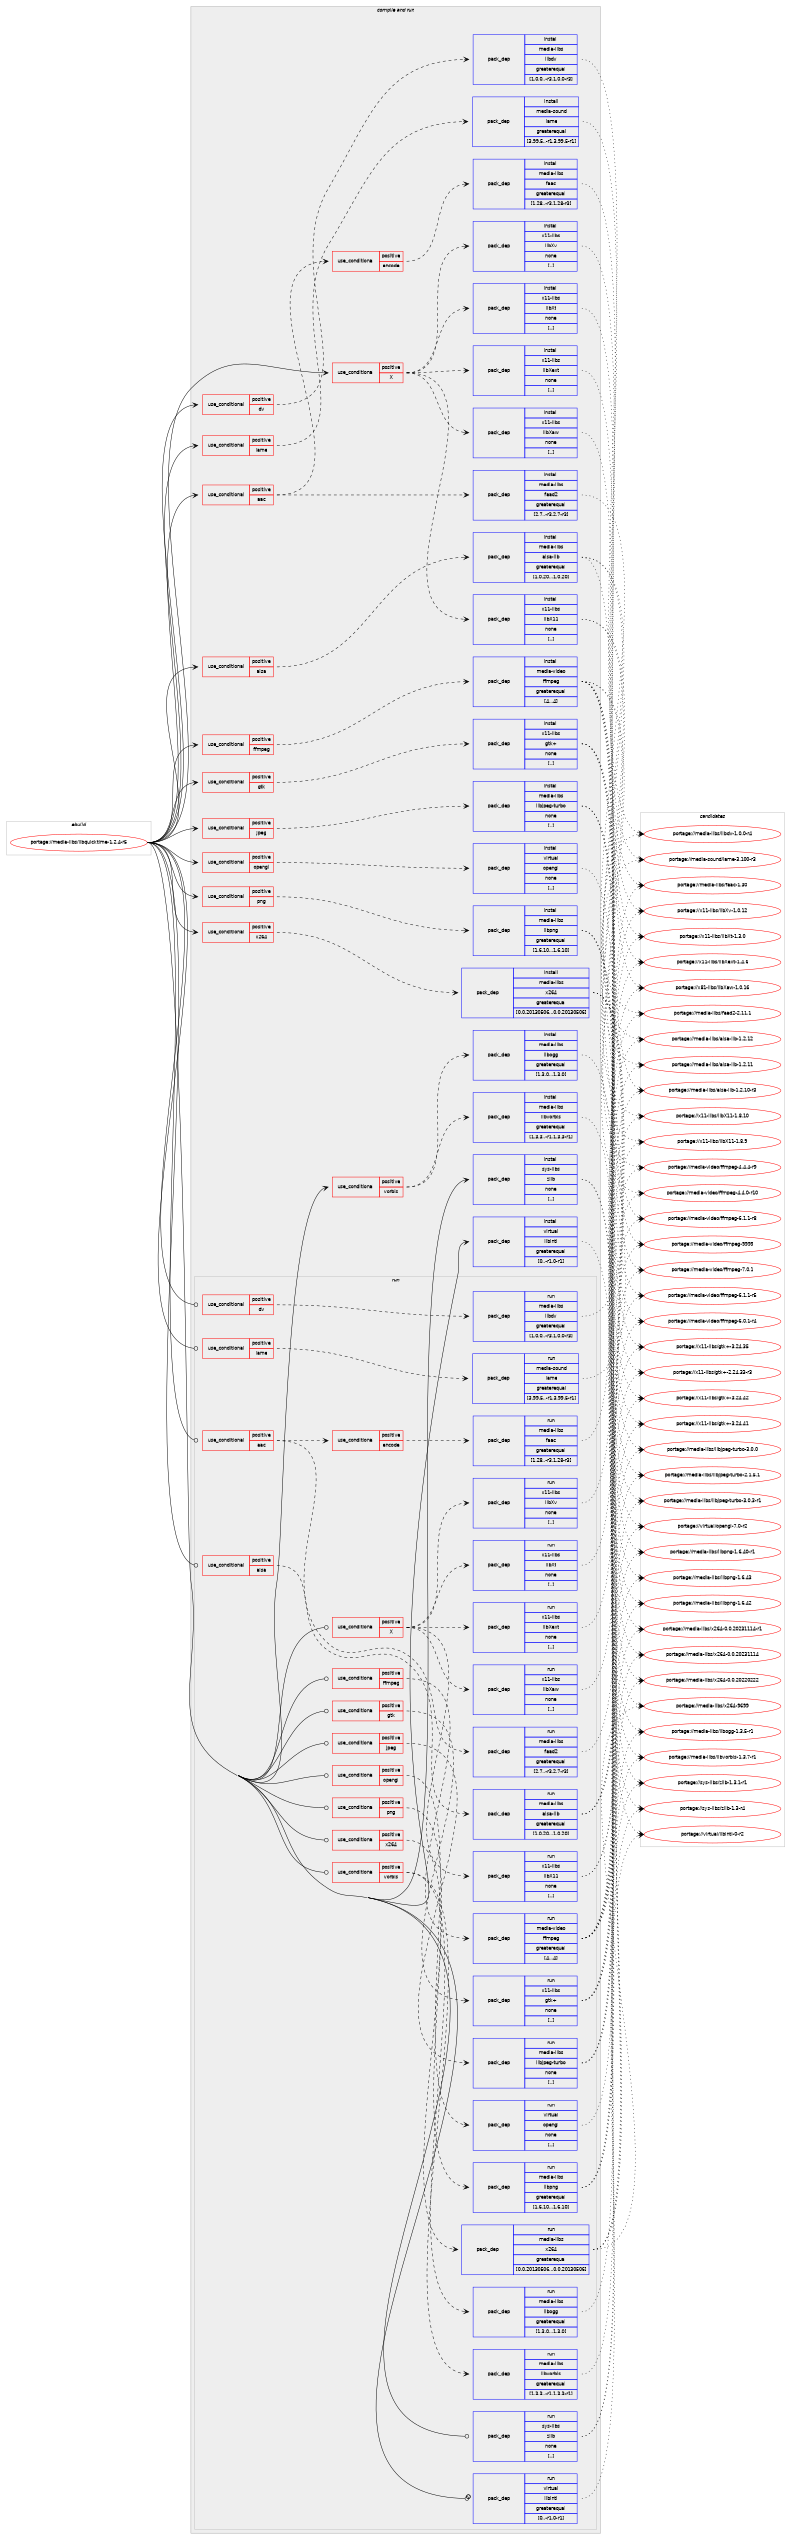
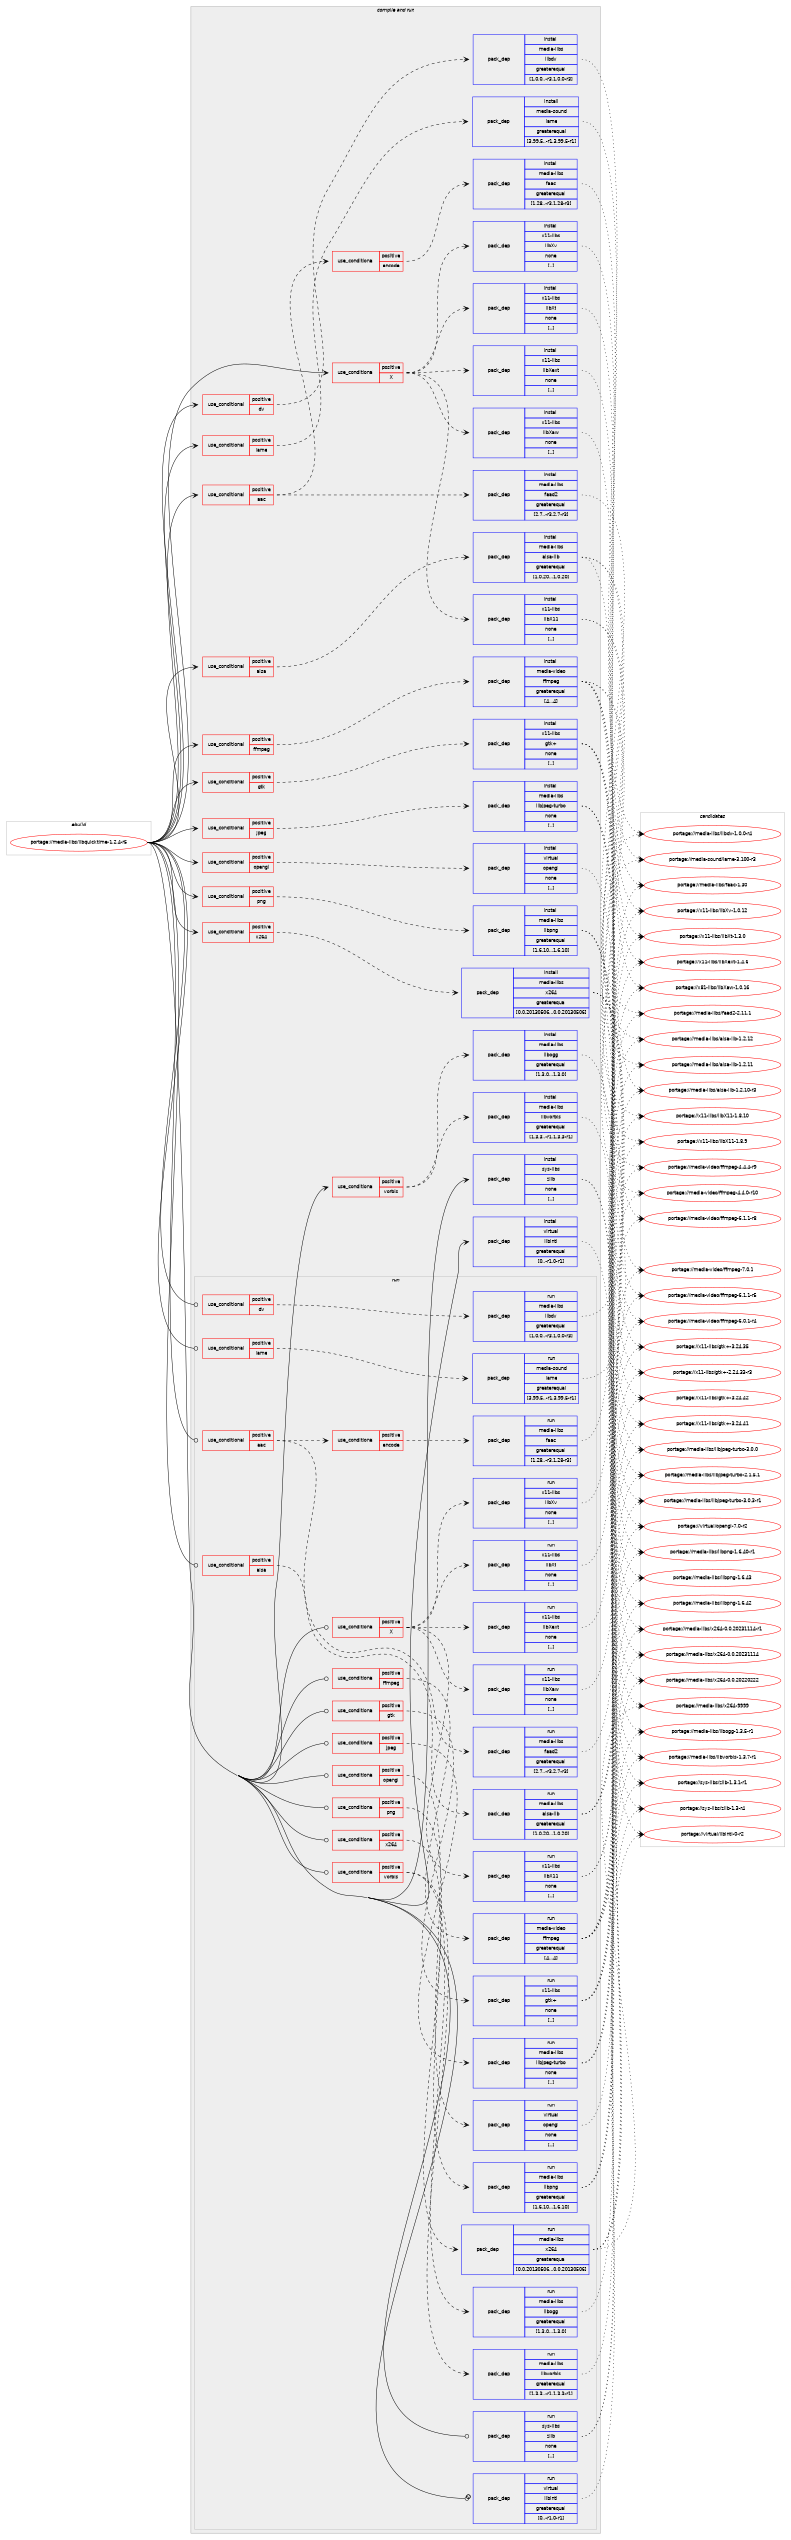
node "portage://media-video/ffmpeg-9999": removed
node "portage://media-libs/x264-9699": label "portage://media-libs/x264-9699" -> "portage://media-libs/x264-9999"
